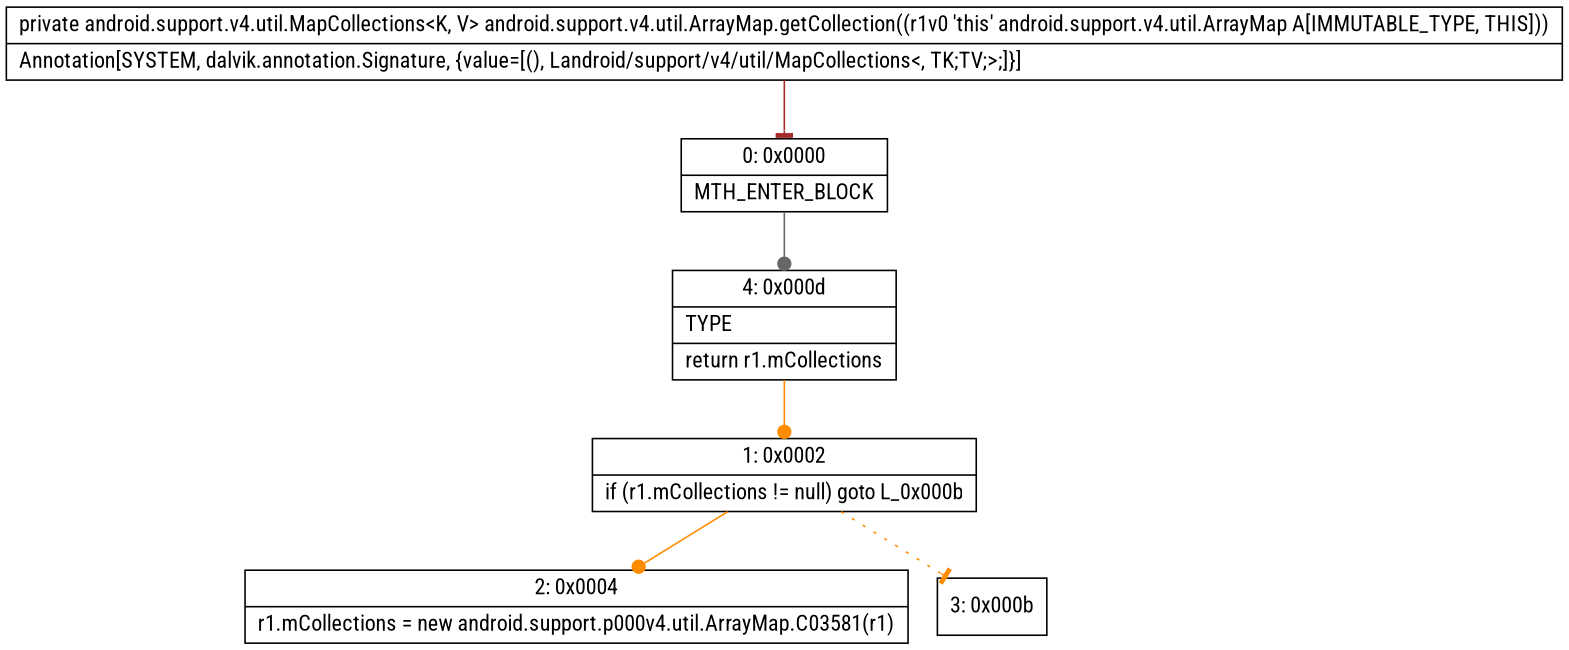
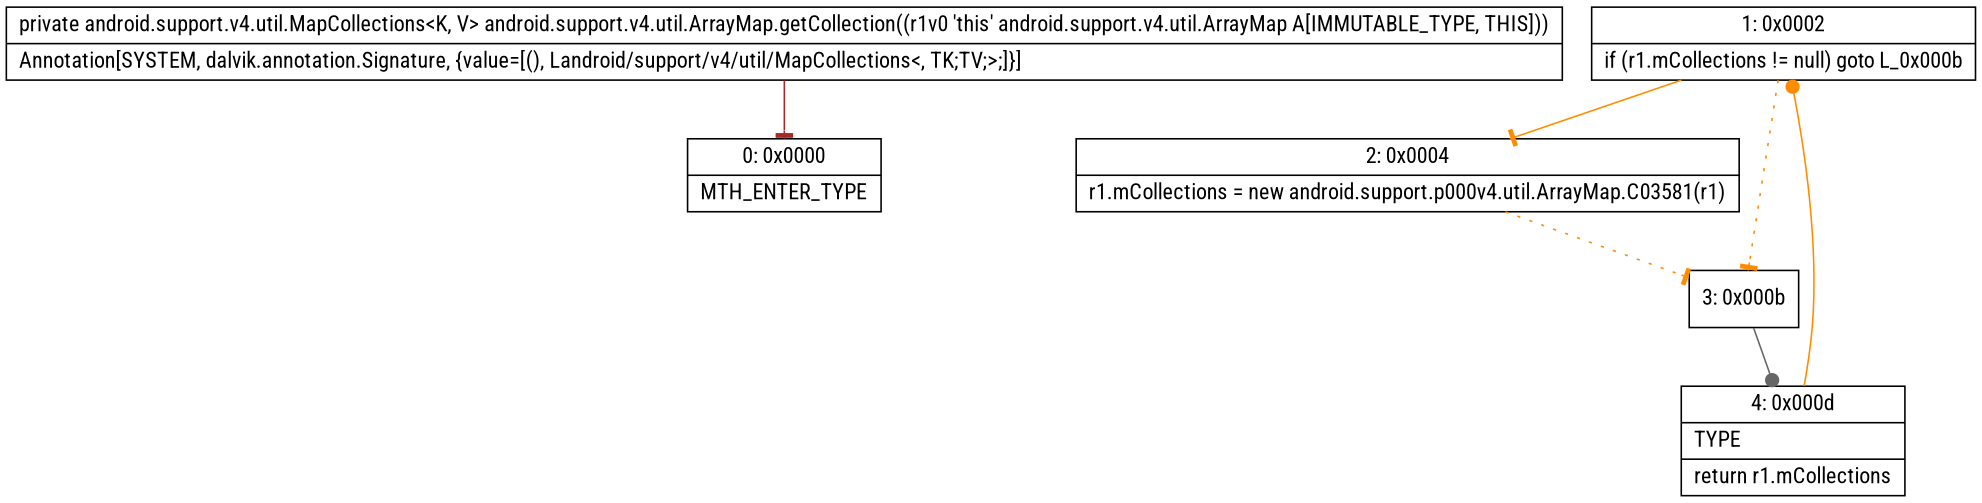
node "0: 0x0000": text "MTH_ENTER_BLOCK" -> "MTH_ENTER_TYPE"
edge "0: 0x0000" -> "4: 0x000d": now "3: 0x000b" -> "4: 0x000d"
edge "2: 0x0004" -> "3: 0x000b": added
edge "1: 0x0002" -> "2: 0x0004": arrowhead dot -> tee
